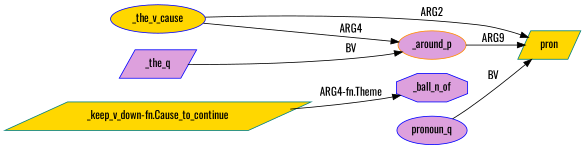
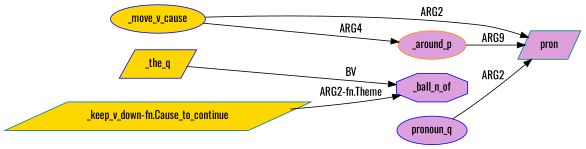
node "_the_v_cause": label "_the_v_cause" -> "_move_v_cause"
node "pron": fillcolor gold -> plum
edge "_the_q" -> "_around_p": now "_the_q" -> "_ball_n_of"
node "_the_q": fillcolor plum -> gold
edge "pronoun_q" -> "pron": label "BV" -> "ARG2"
edge "_keep_v_down-fn.Cause_to_continue" -> "_ball_n_of": label "ARG4-fn.Theme" -> "ARG2-fn.Theme"
